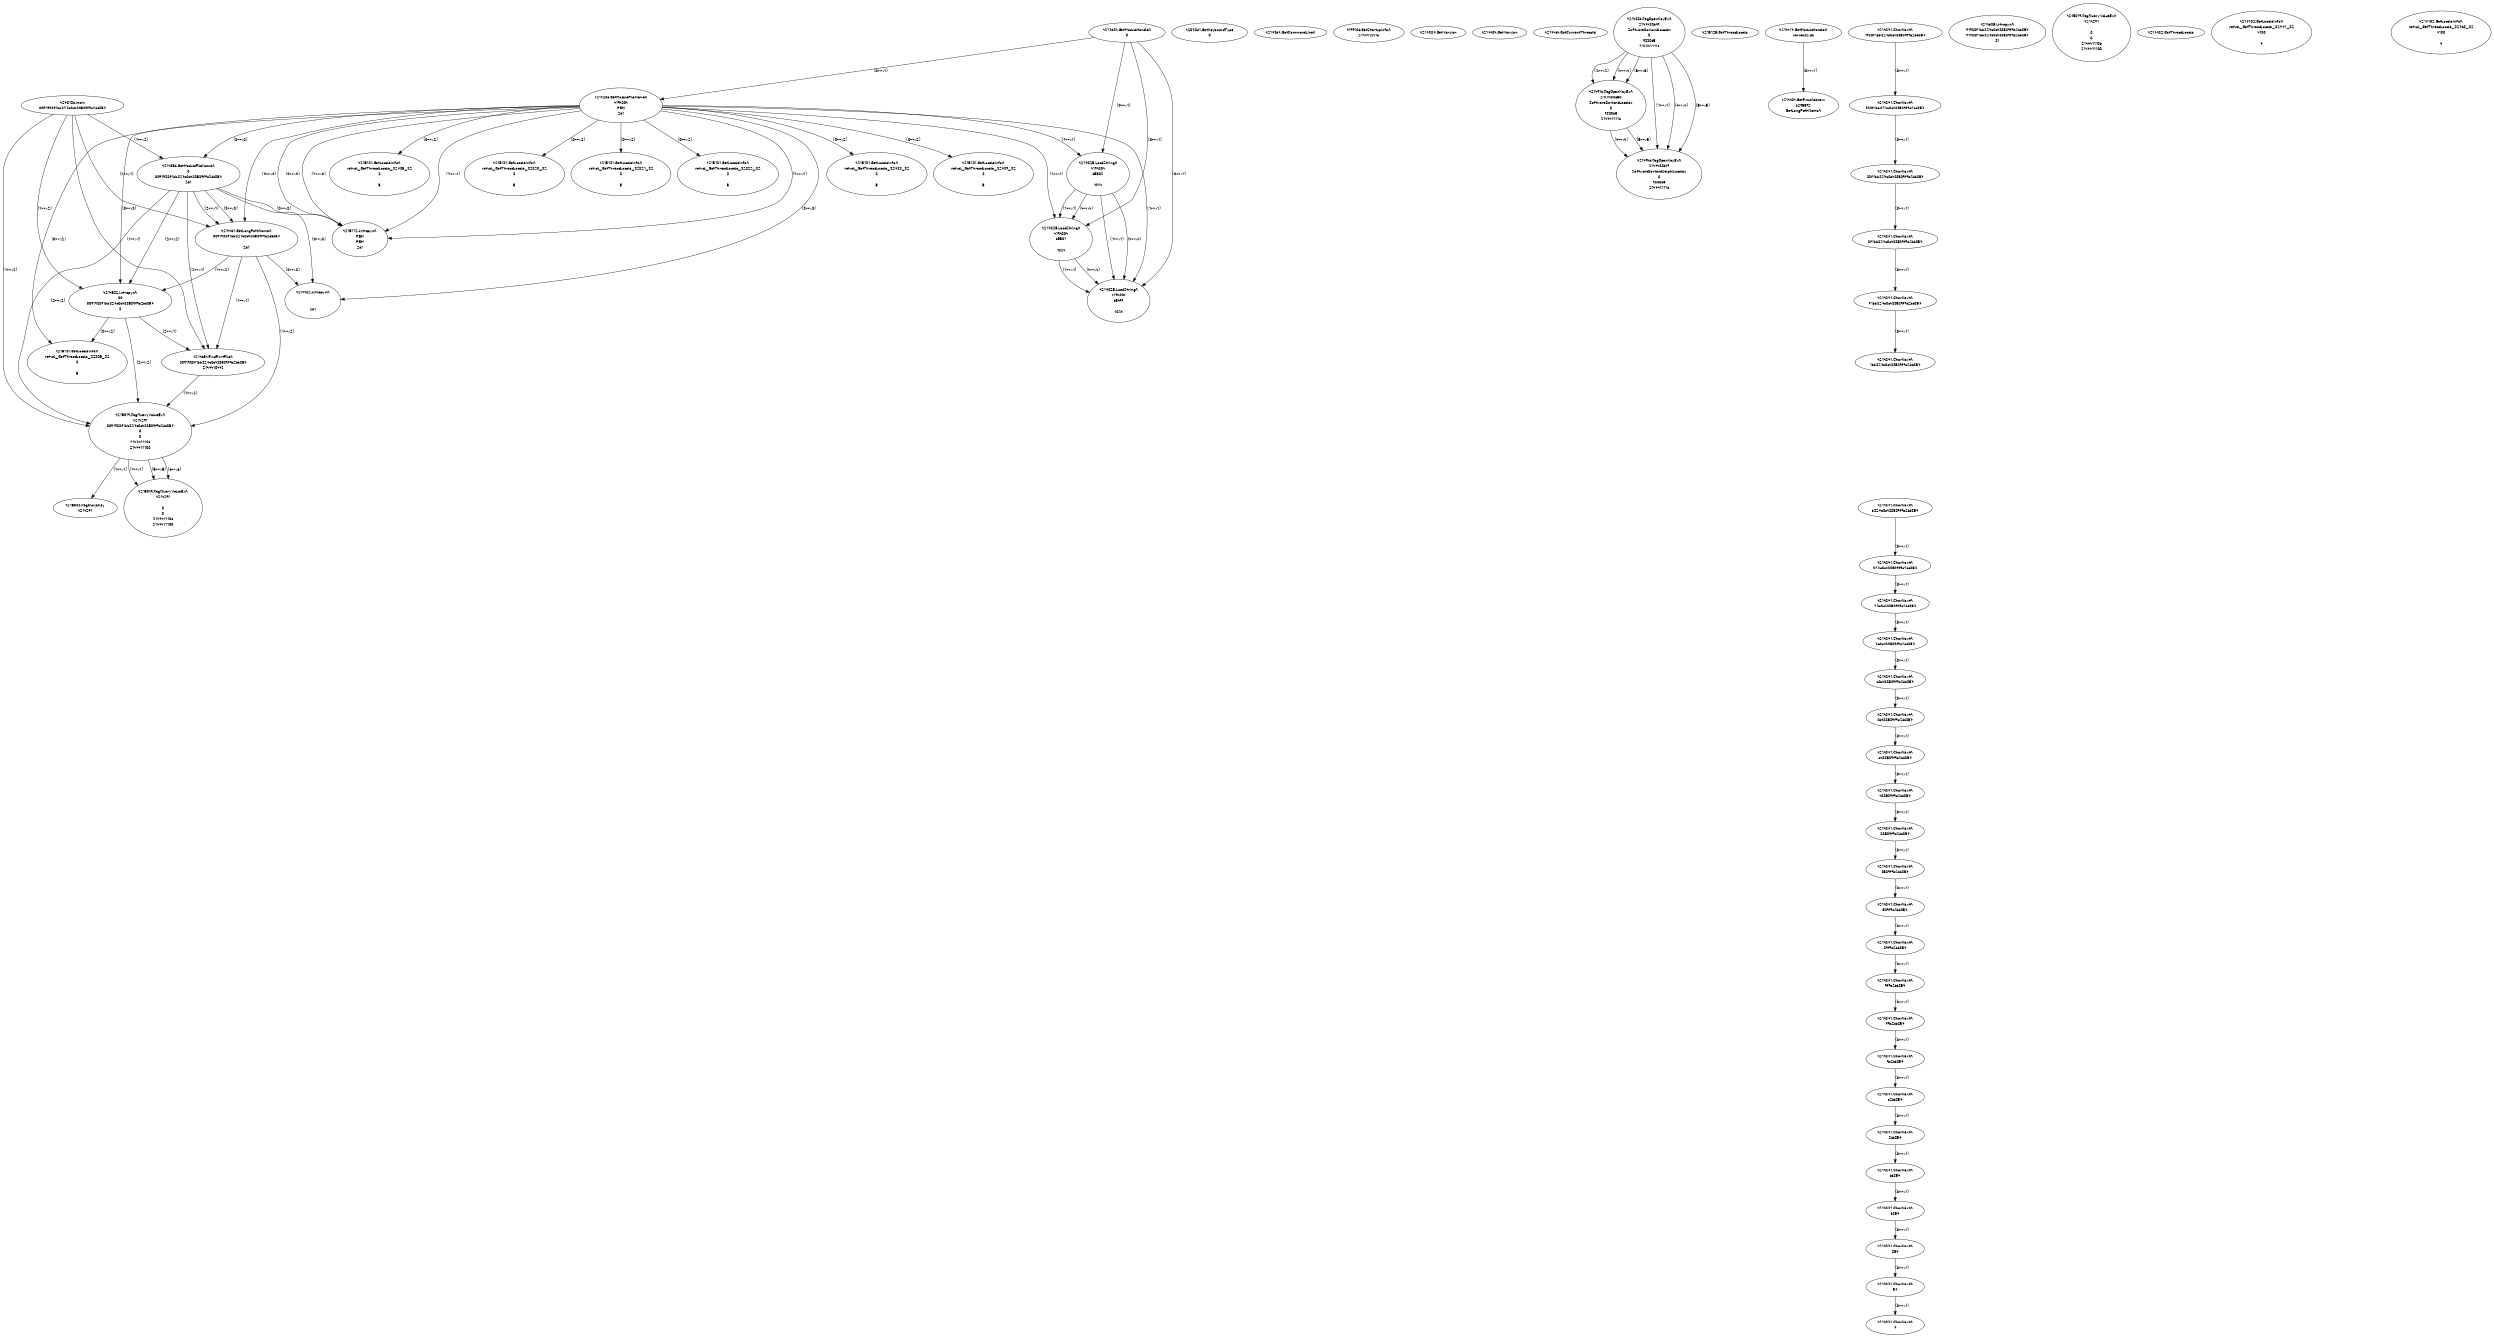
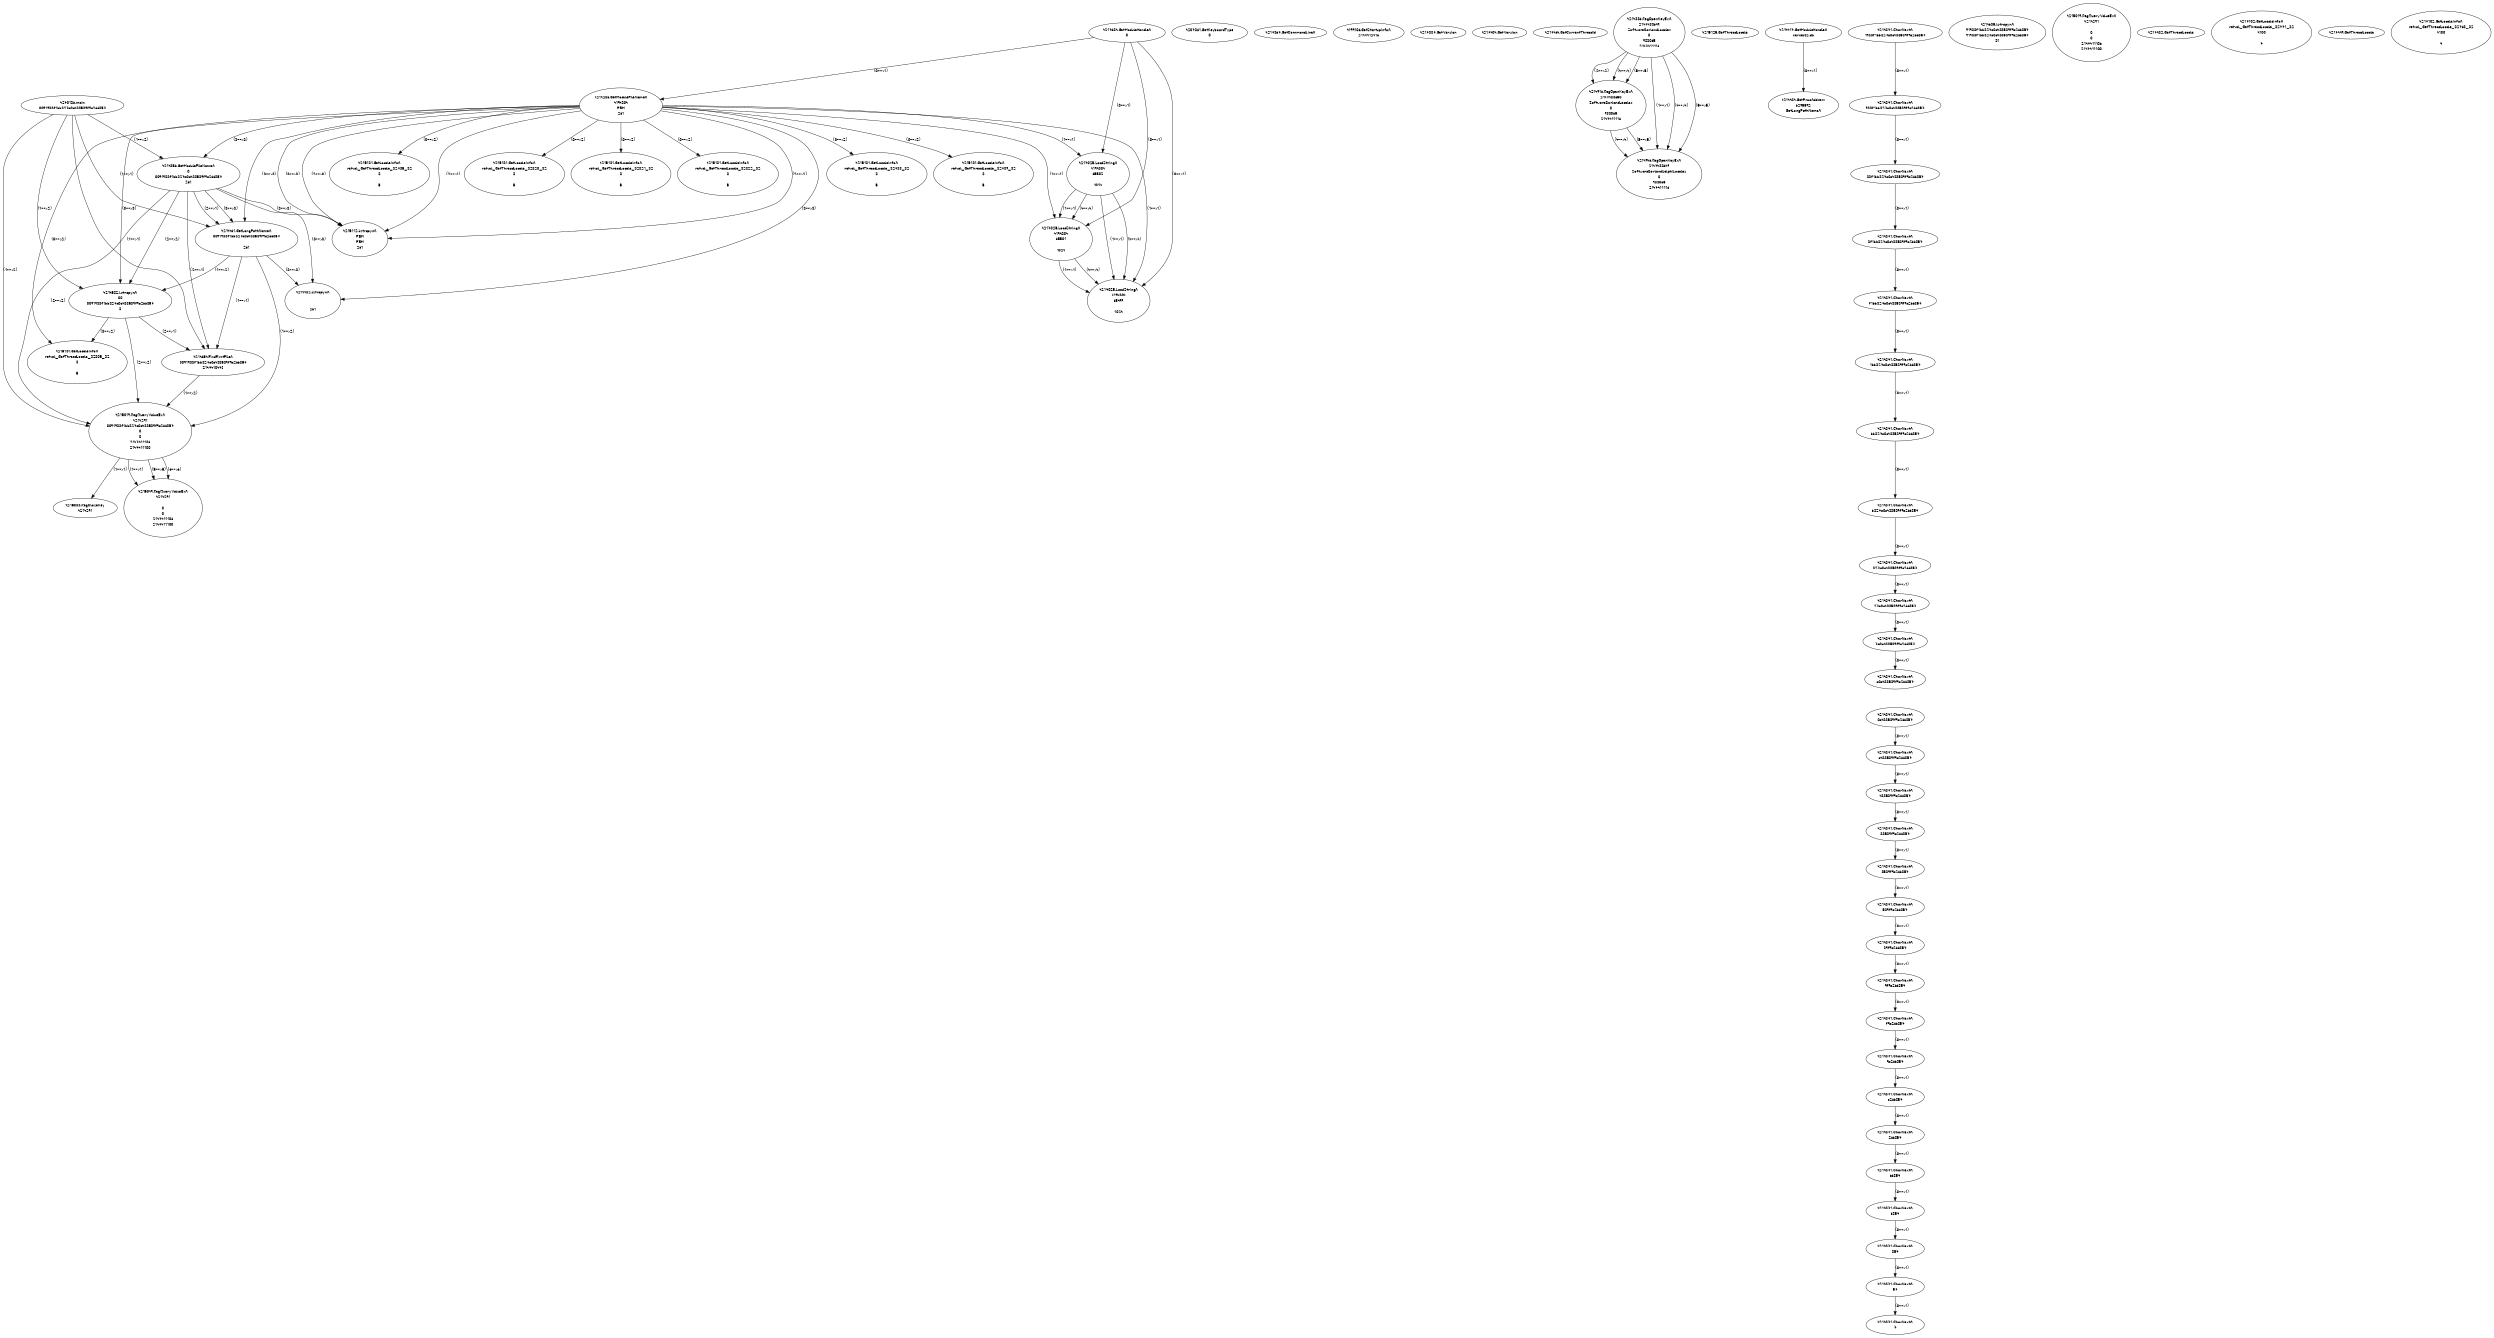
node "4217449.GetThreadLocale": added
node "4214371.CharNextA bb327a0c438539f9a266857": added
edge "4214371.CharNextA a0c438539f9a266857" -> "4214371.CharNextA 0c438539f9a266857": removed, label "(0-->1)"
